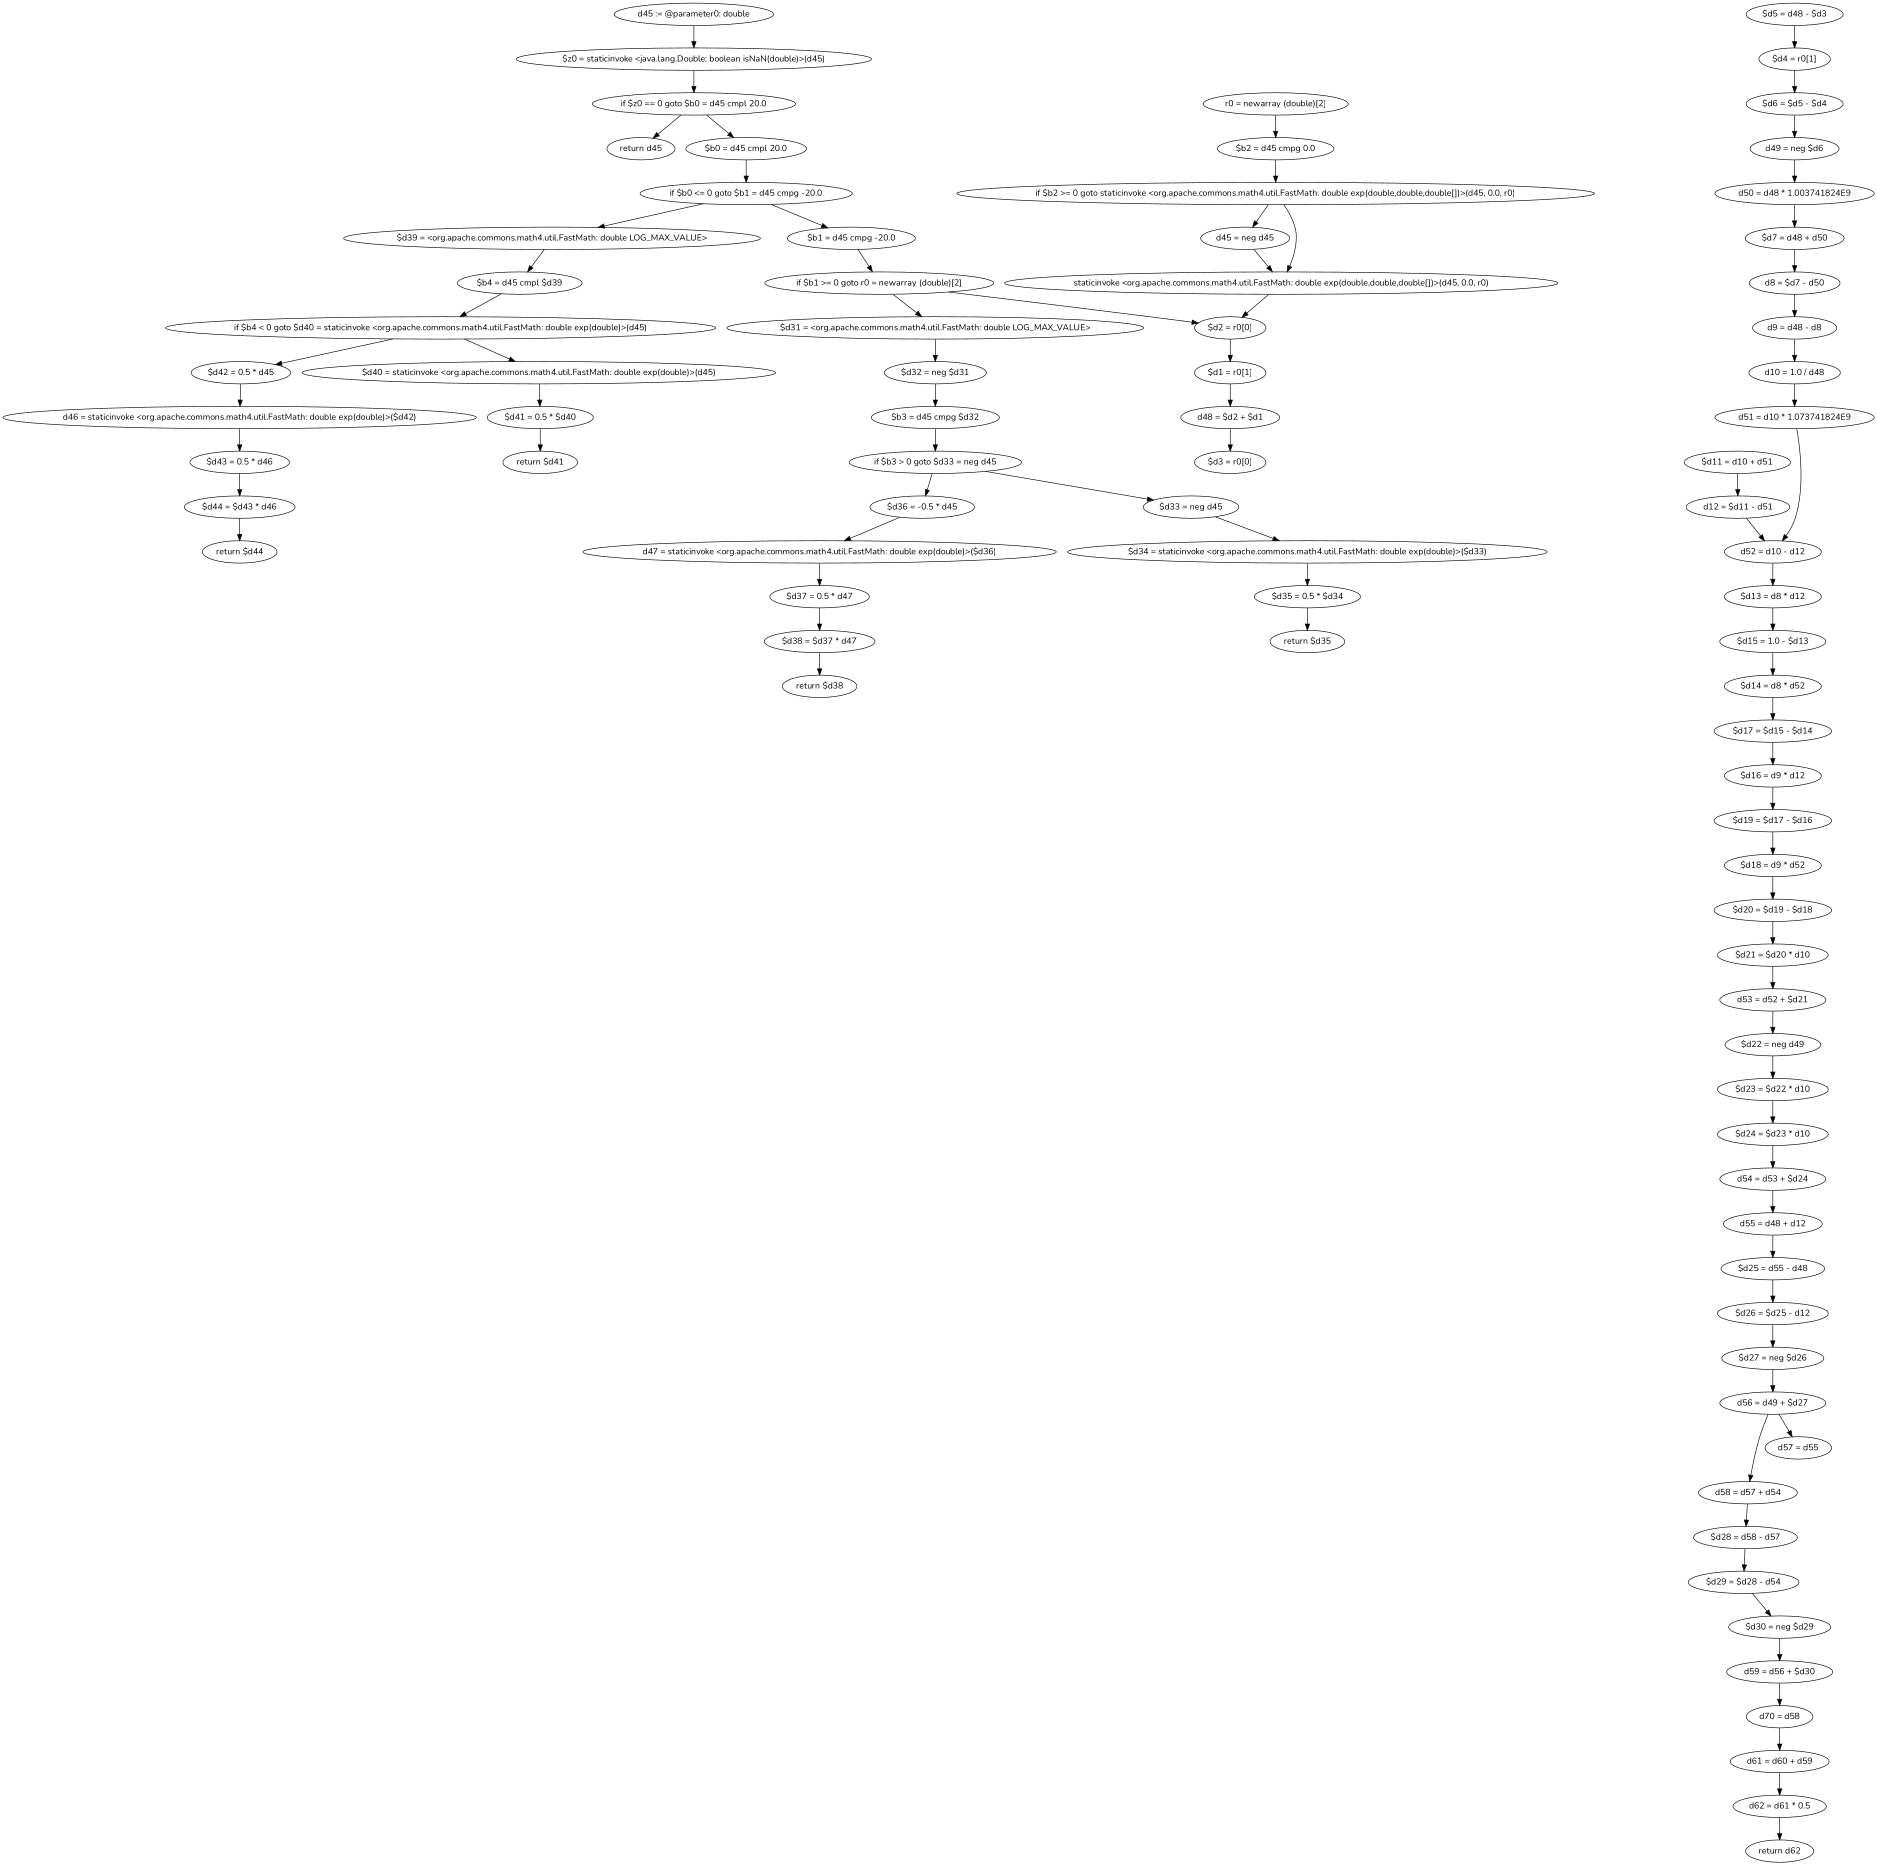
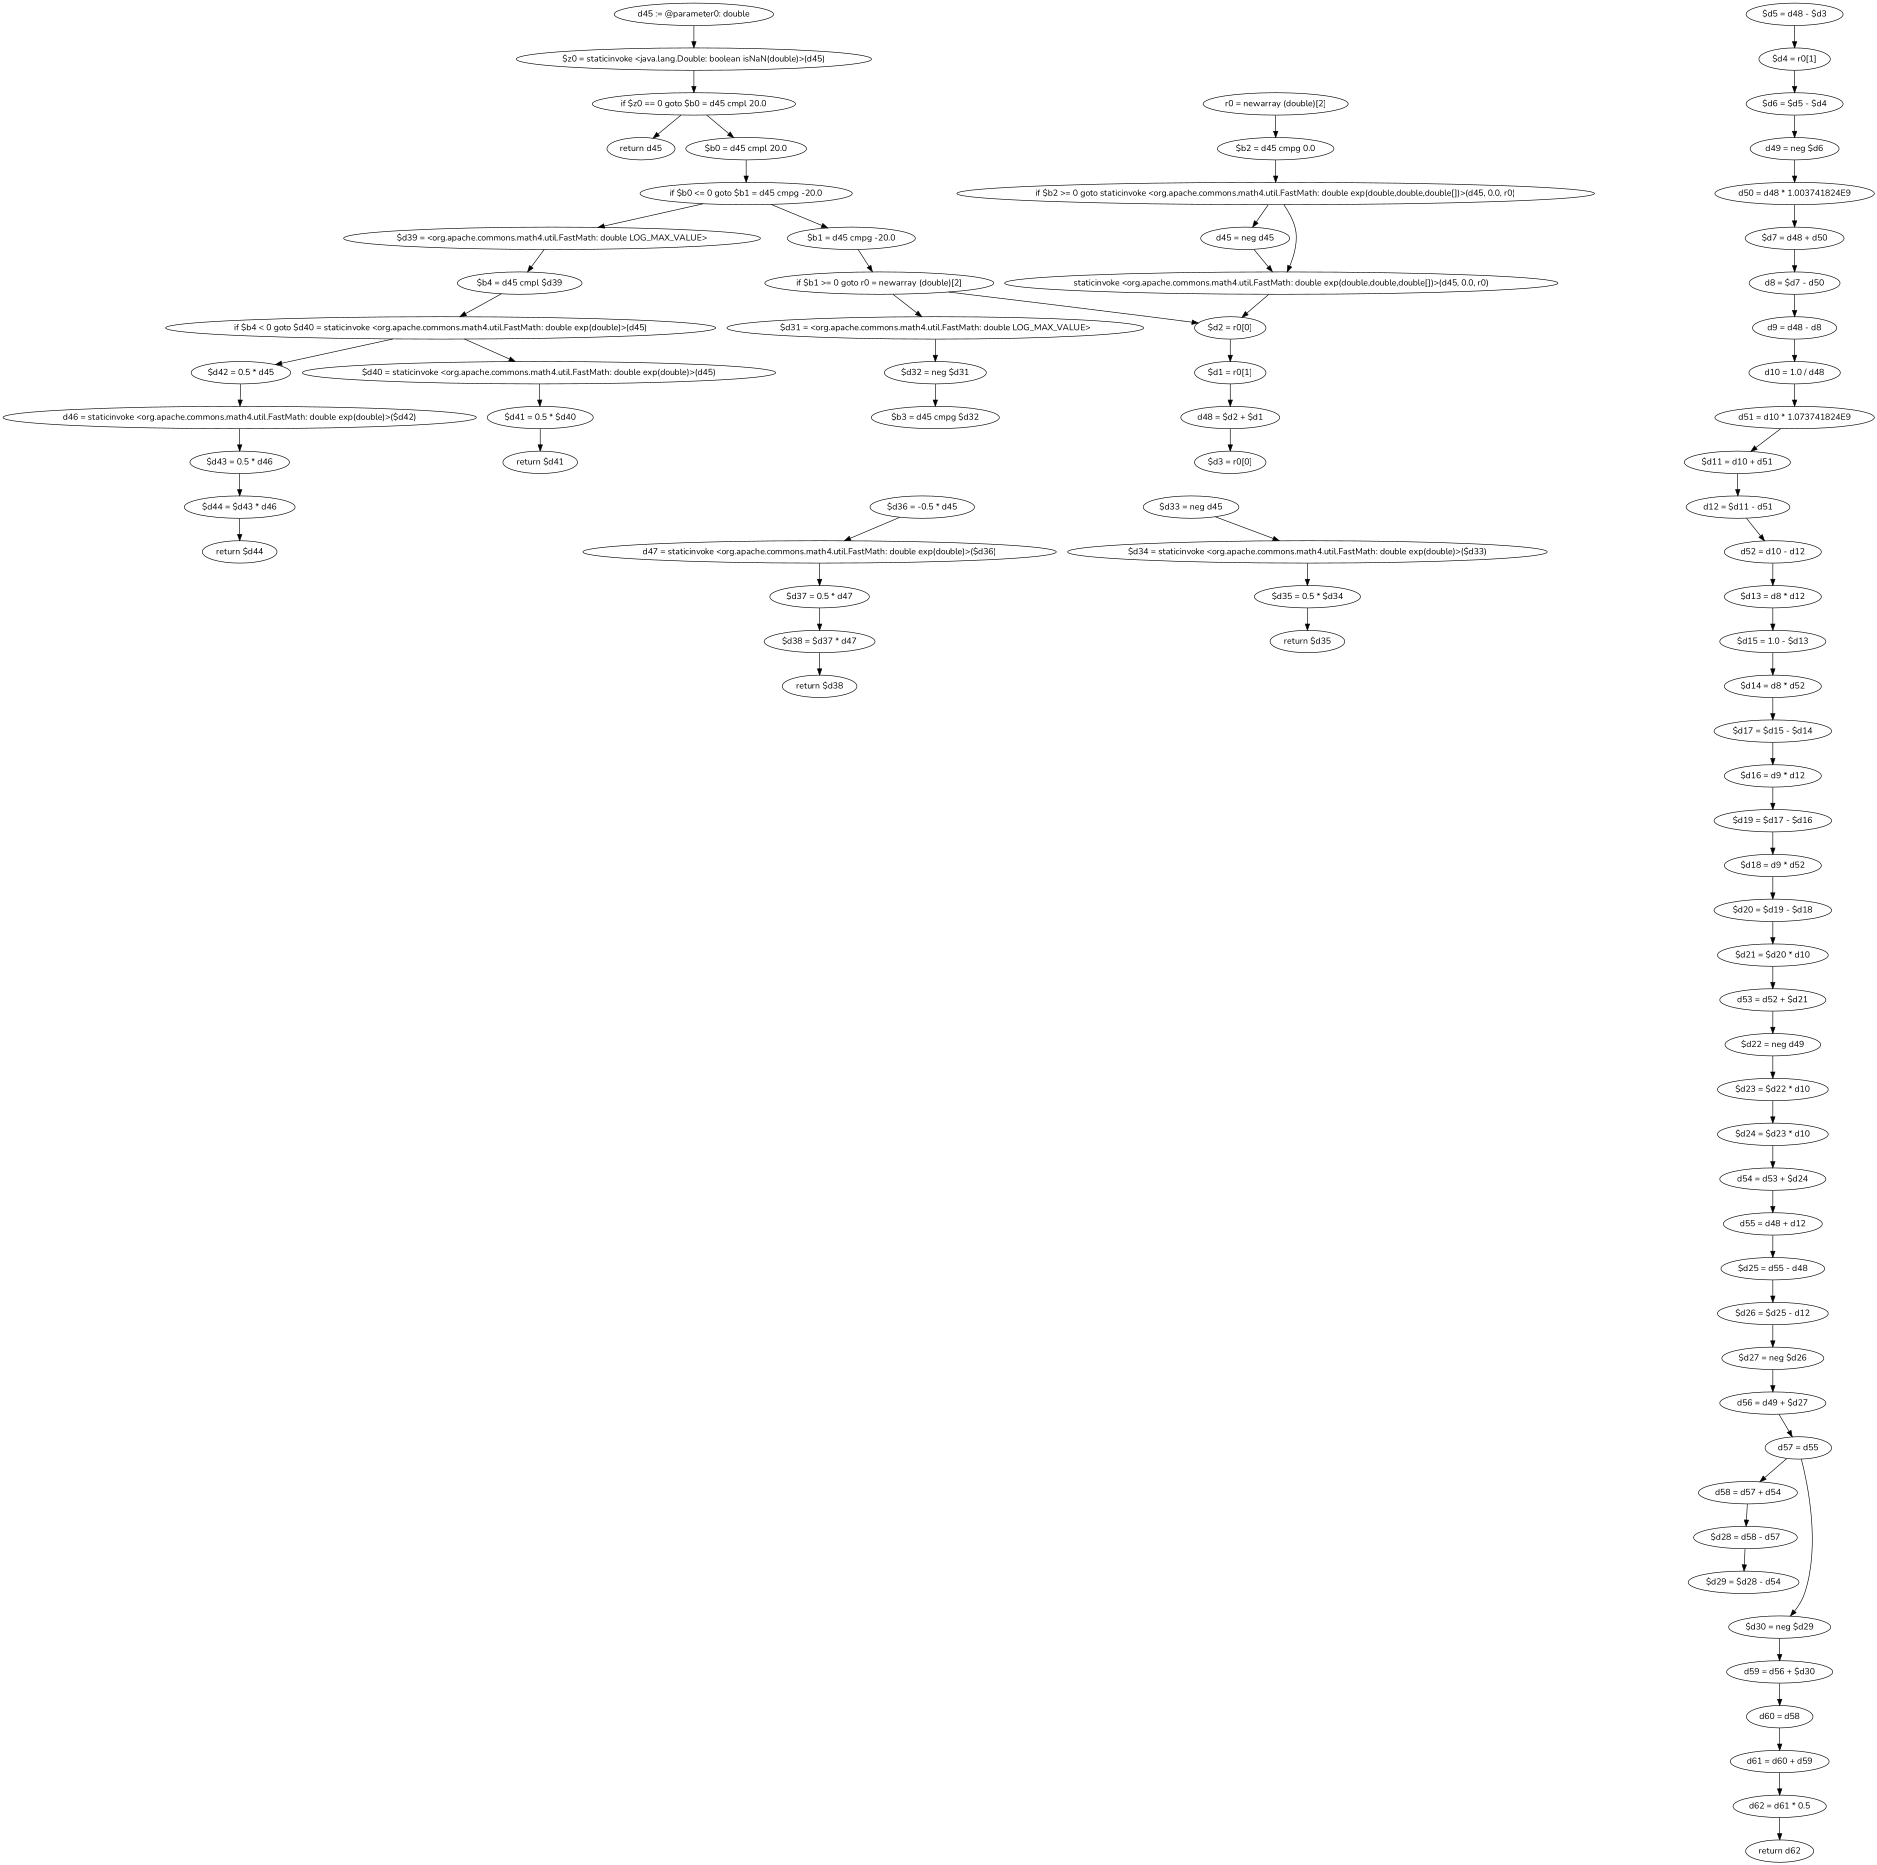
node "if $b3 > 0 goto $d33 = neg d45": removed
edge "d51 = d10 * 1.073741824E9" -> "d52 = d10 - d12": now "d51 = d10 * 1.073741824E9" -> "$d11 = d10 + d51"
edge "d56 = d49 + $d27" -> "d58 = d57 + d54": now "d57 = d55" -> "d58 = d57 + d54"
edge "$d29 = $d28 - d54" -> "$d30 = neg $d29": now "d57 = d55" -> "$d30 = neg $d29"
node "d70 = d58": label "d70 = d58" -> "d60 = d58"
